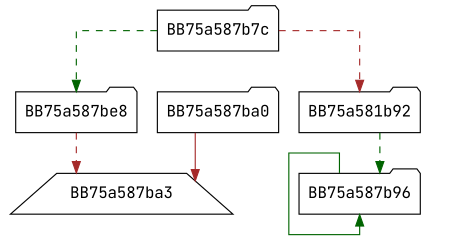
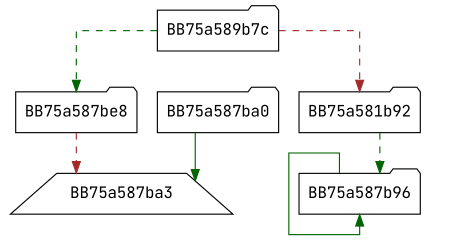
node "BB75a587b7c": label "BB75a587b7c" -> "BB75a589b7c"
edge "BB75a587ba0" -> "BB75a587ba3": color brown -> darkgreen
